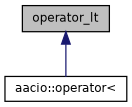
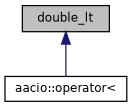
node "operator_lt": label "operator_lt" -> "double_lt"
